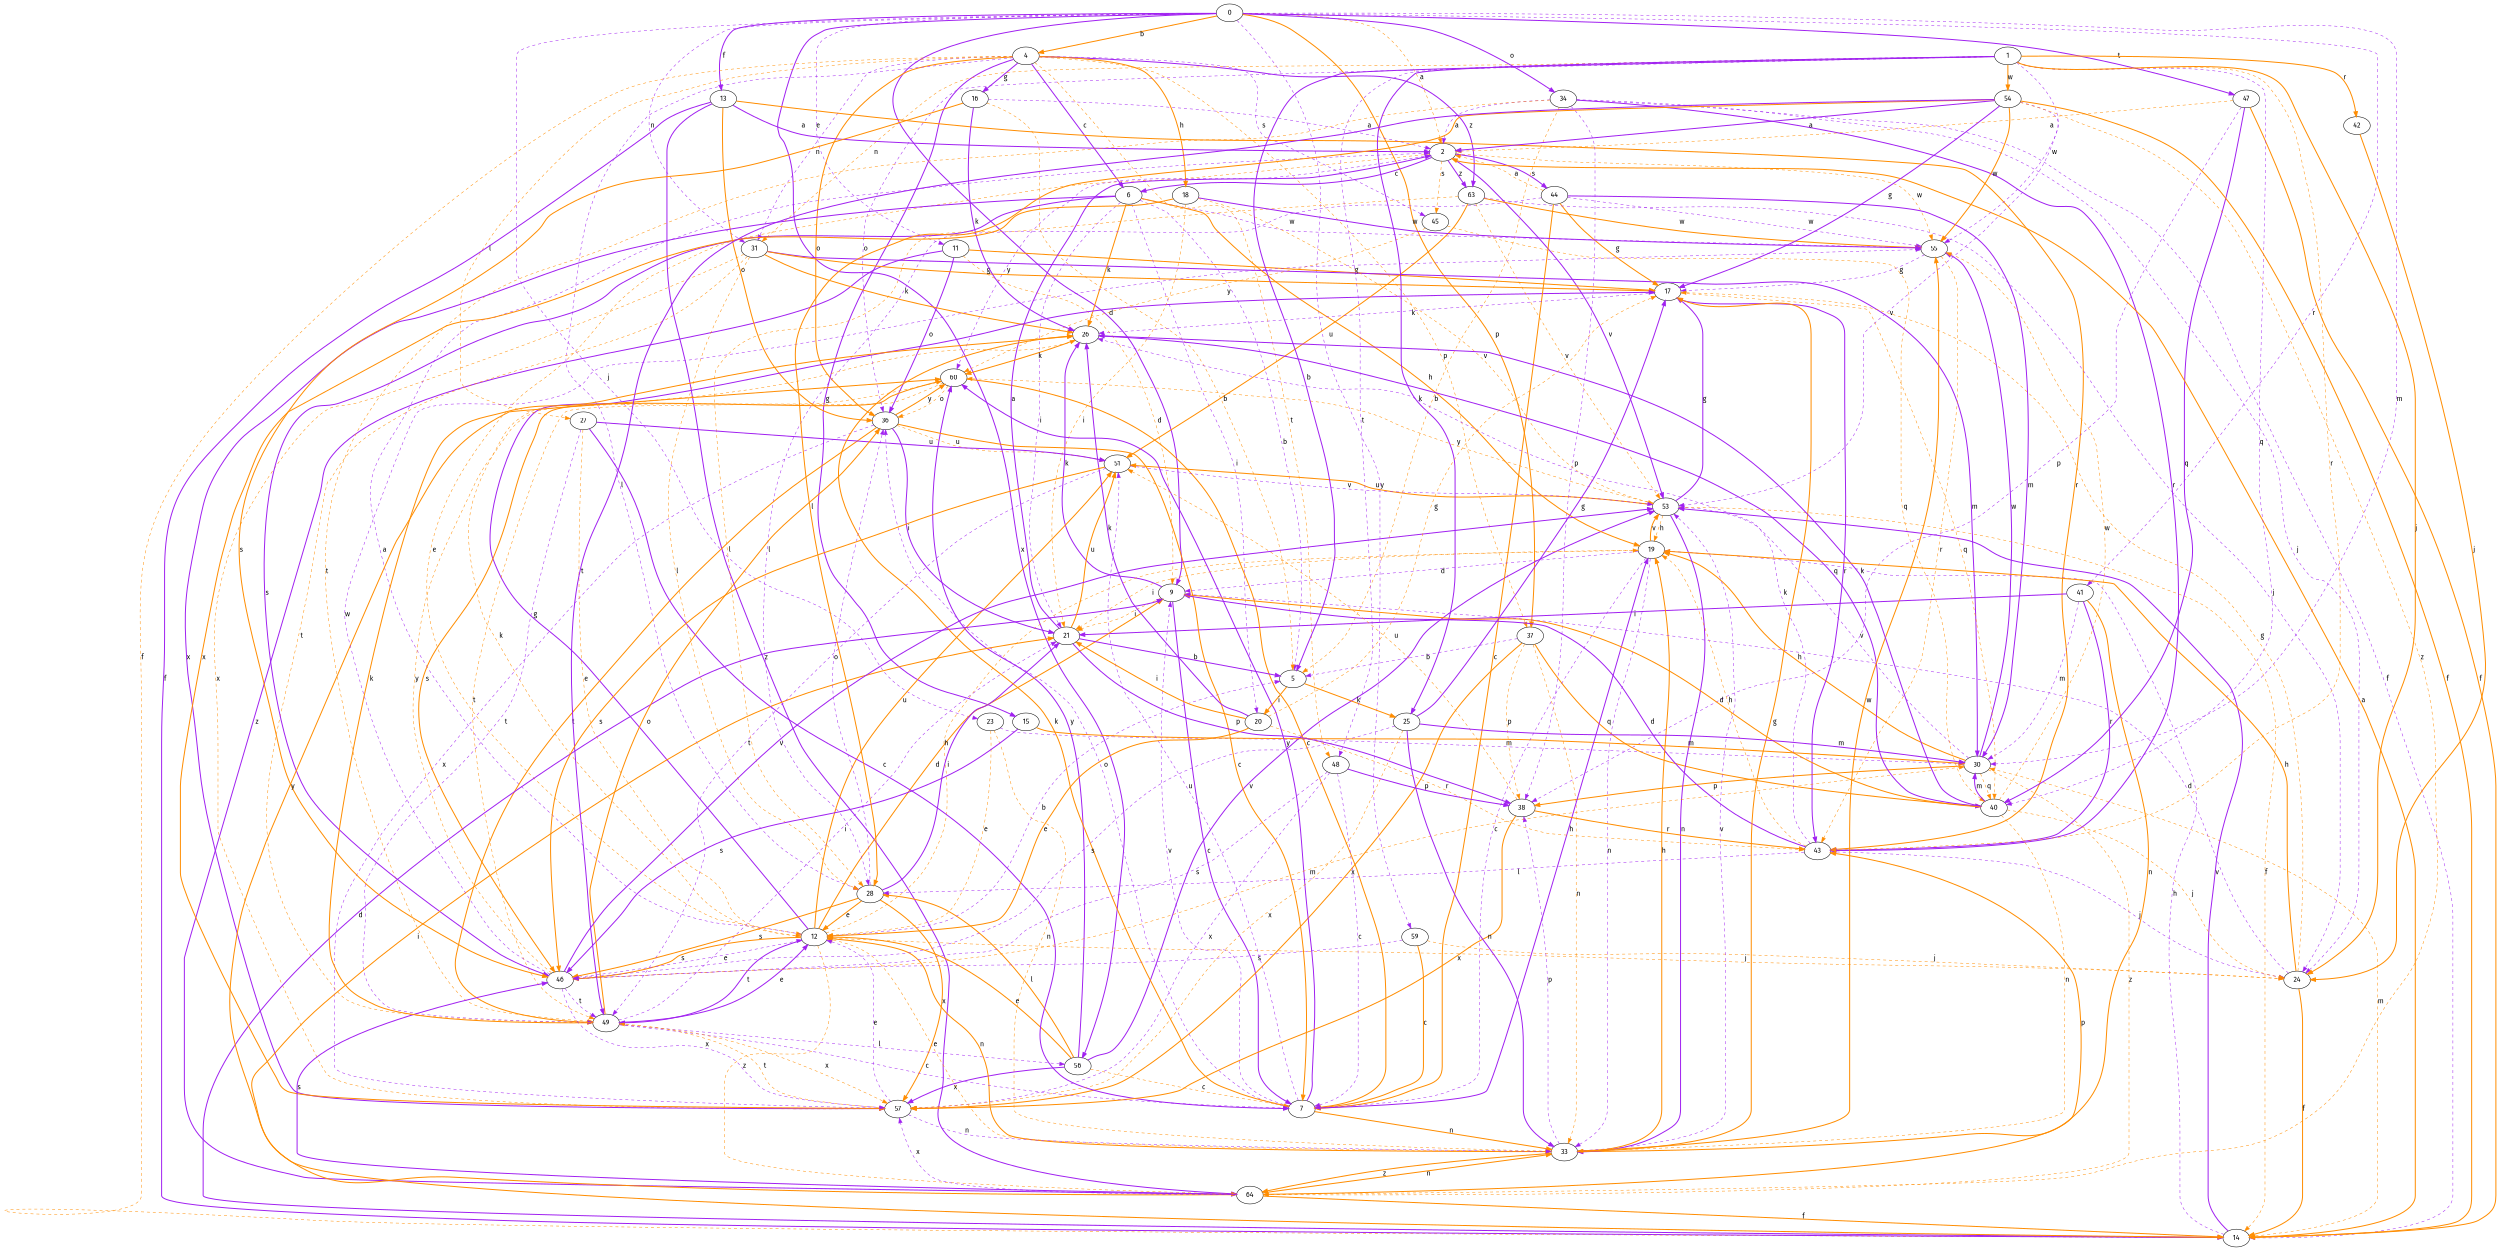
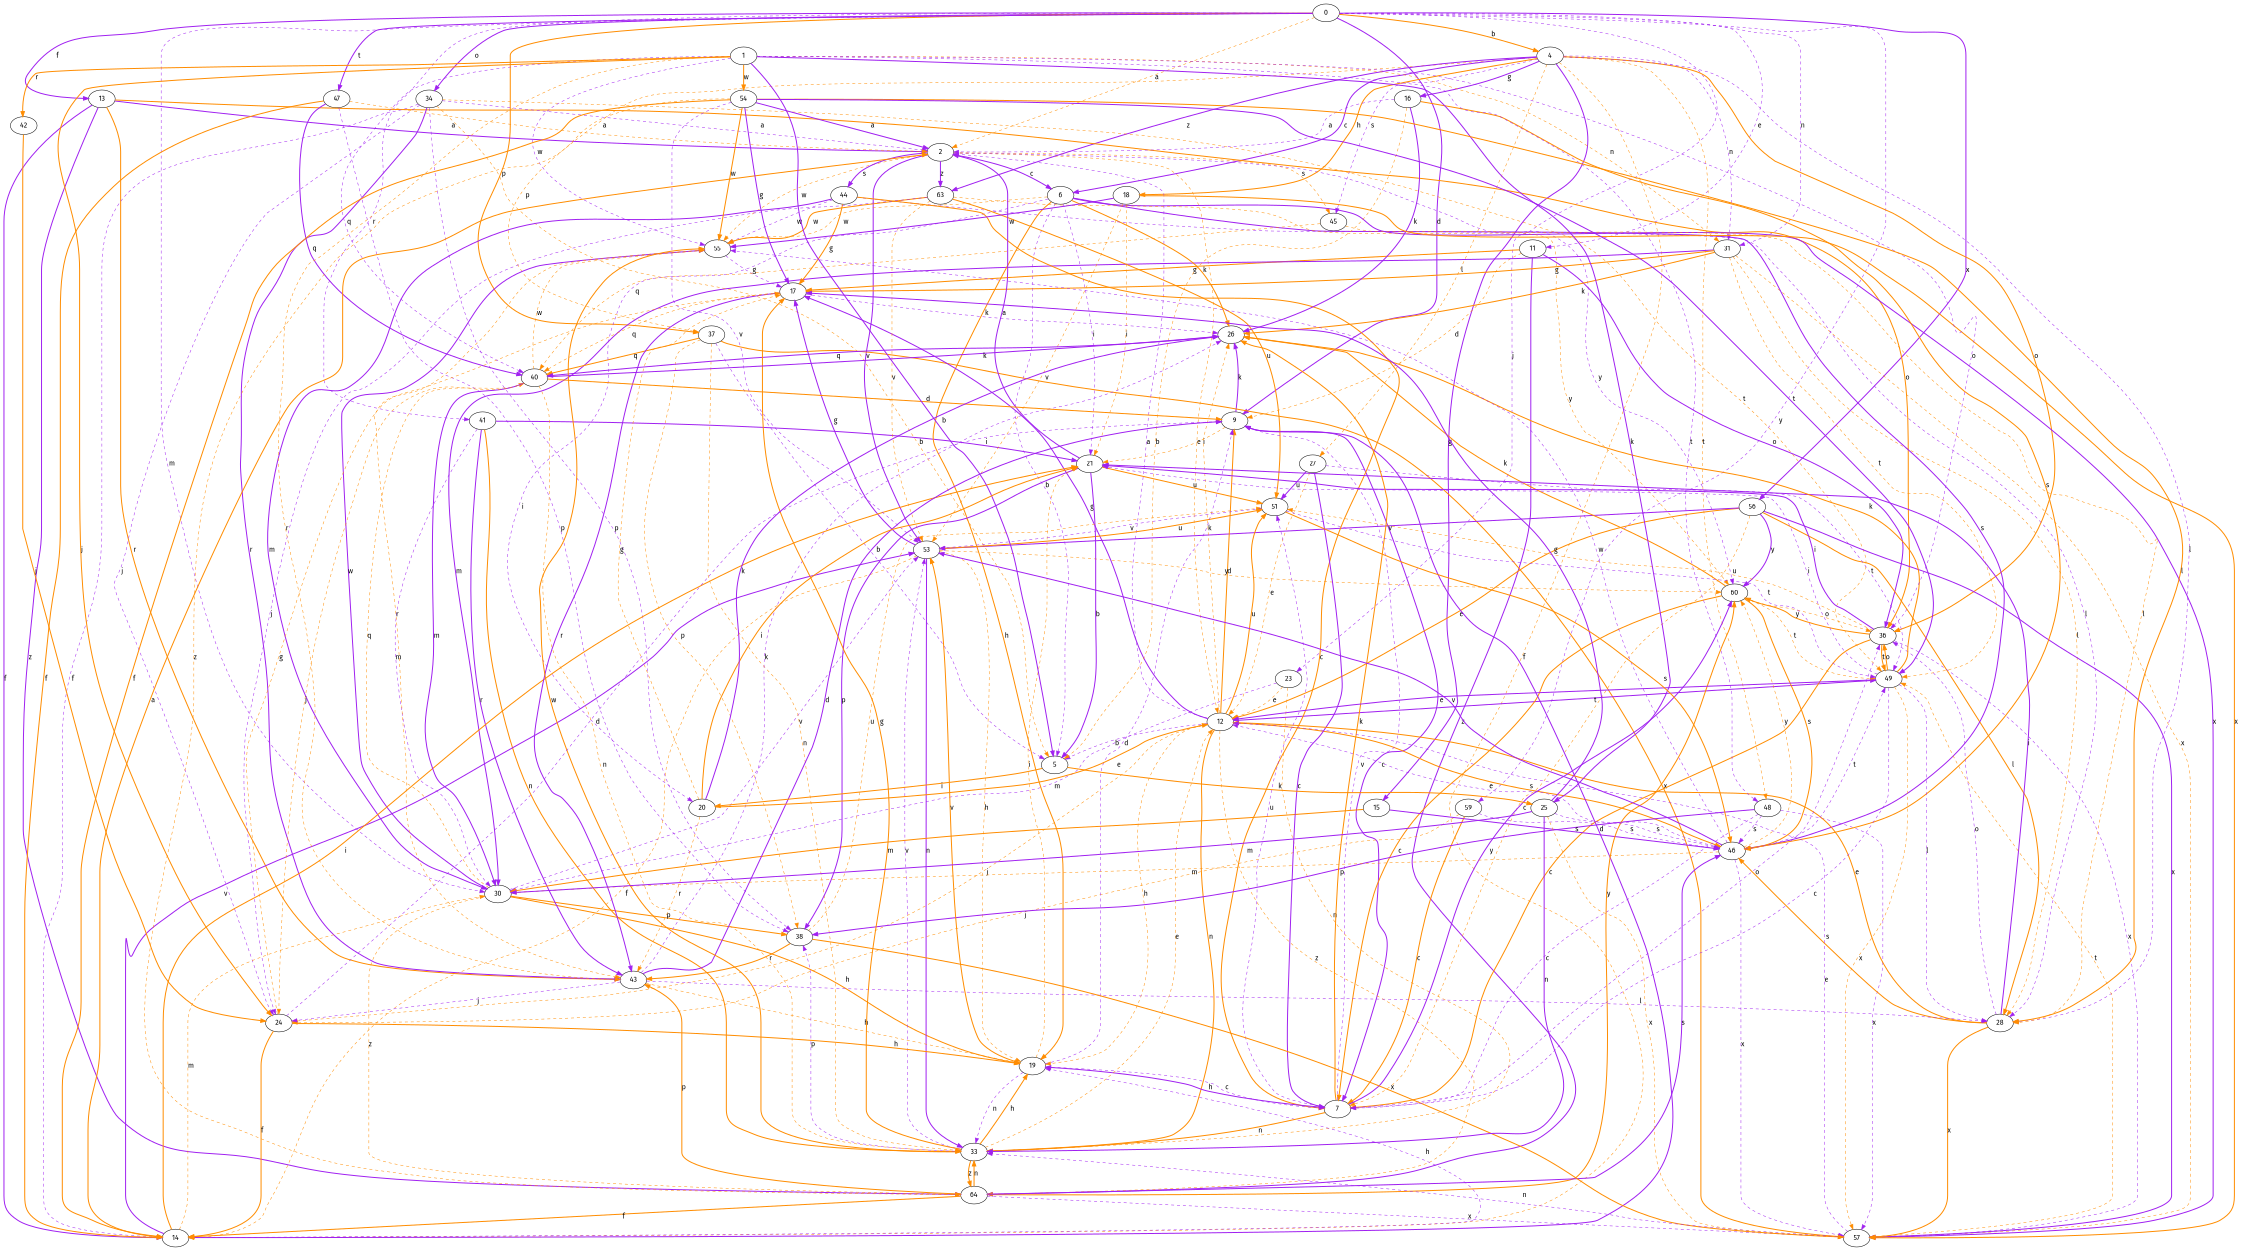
edge "44" -> "2": removed, label "a"
edge "6" -> "55": color purple -> darkorange
edge "26" -> "60": reversed
edge "49" -> "56": now "49" -> "28"
